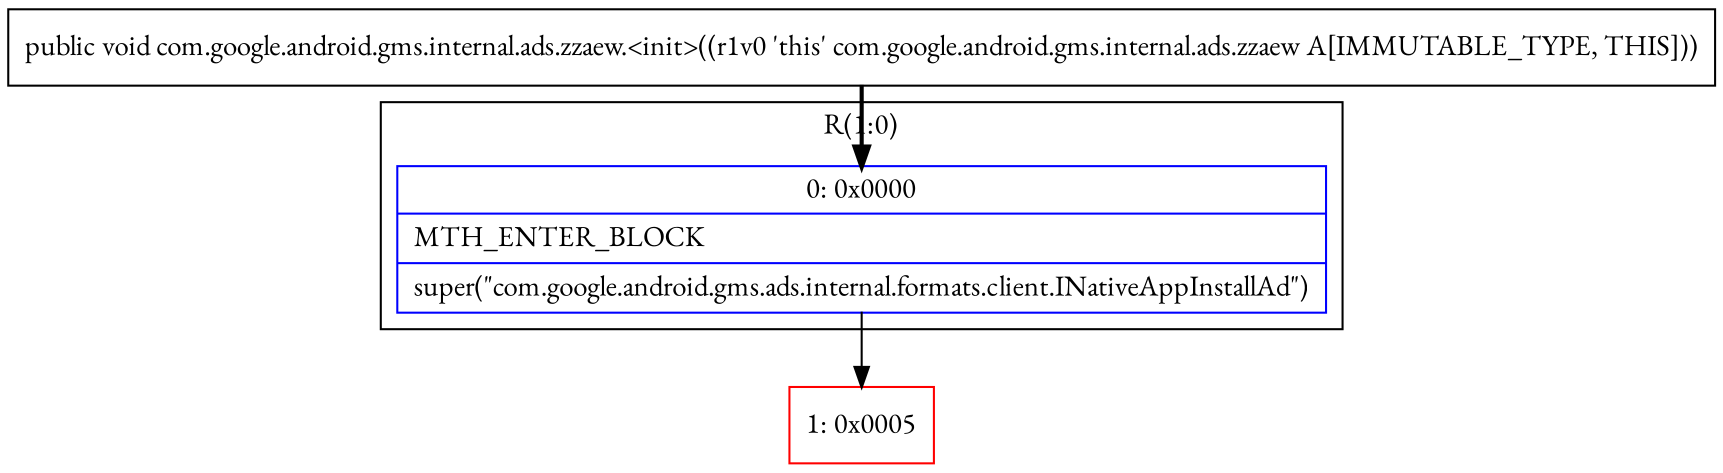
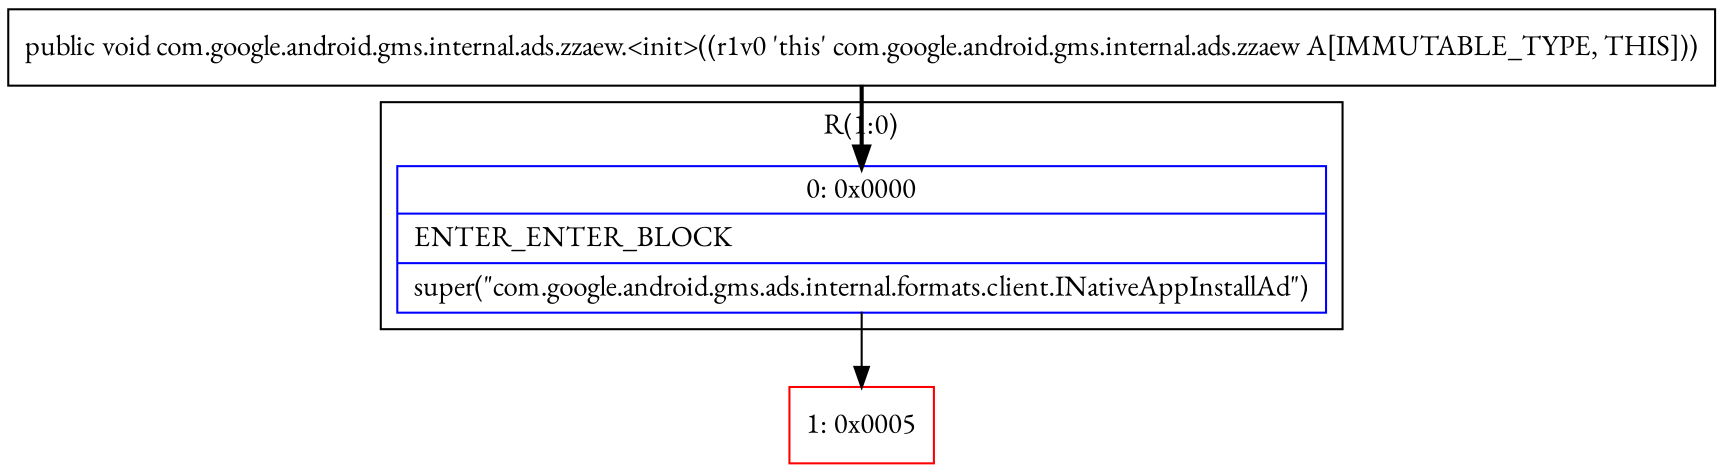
node "0: 0x0000": text "MTH_ENTER_BLOCK" -> "ENTER_ENTER_BLOCK"
